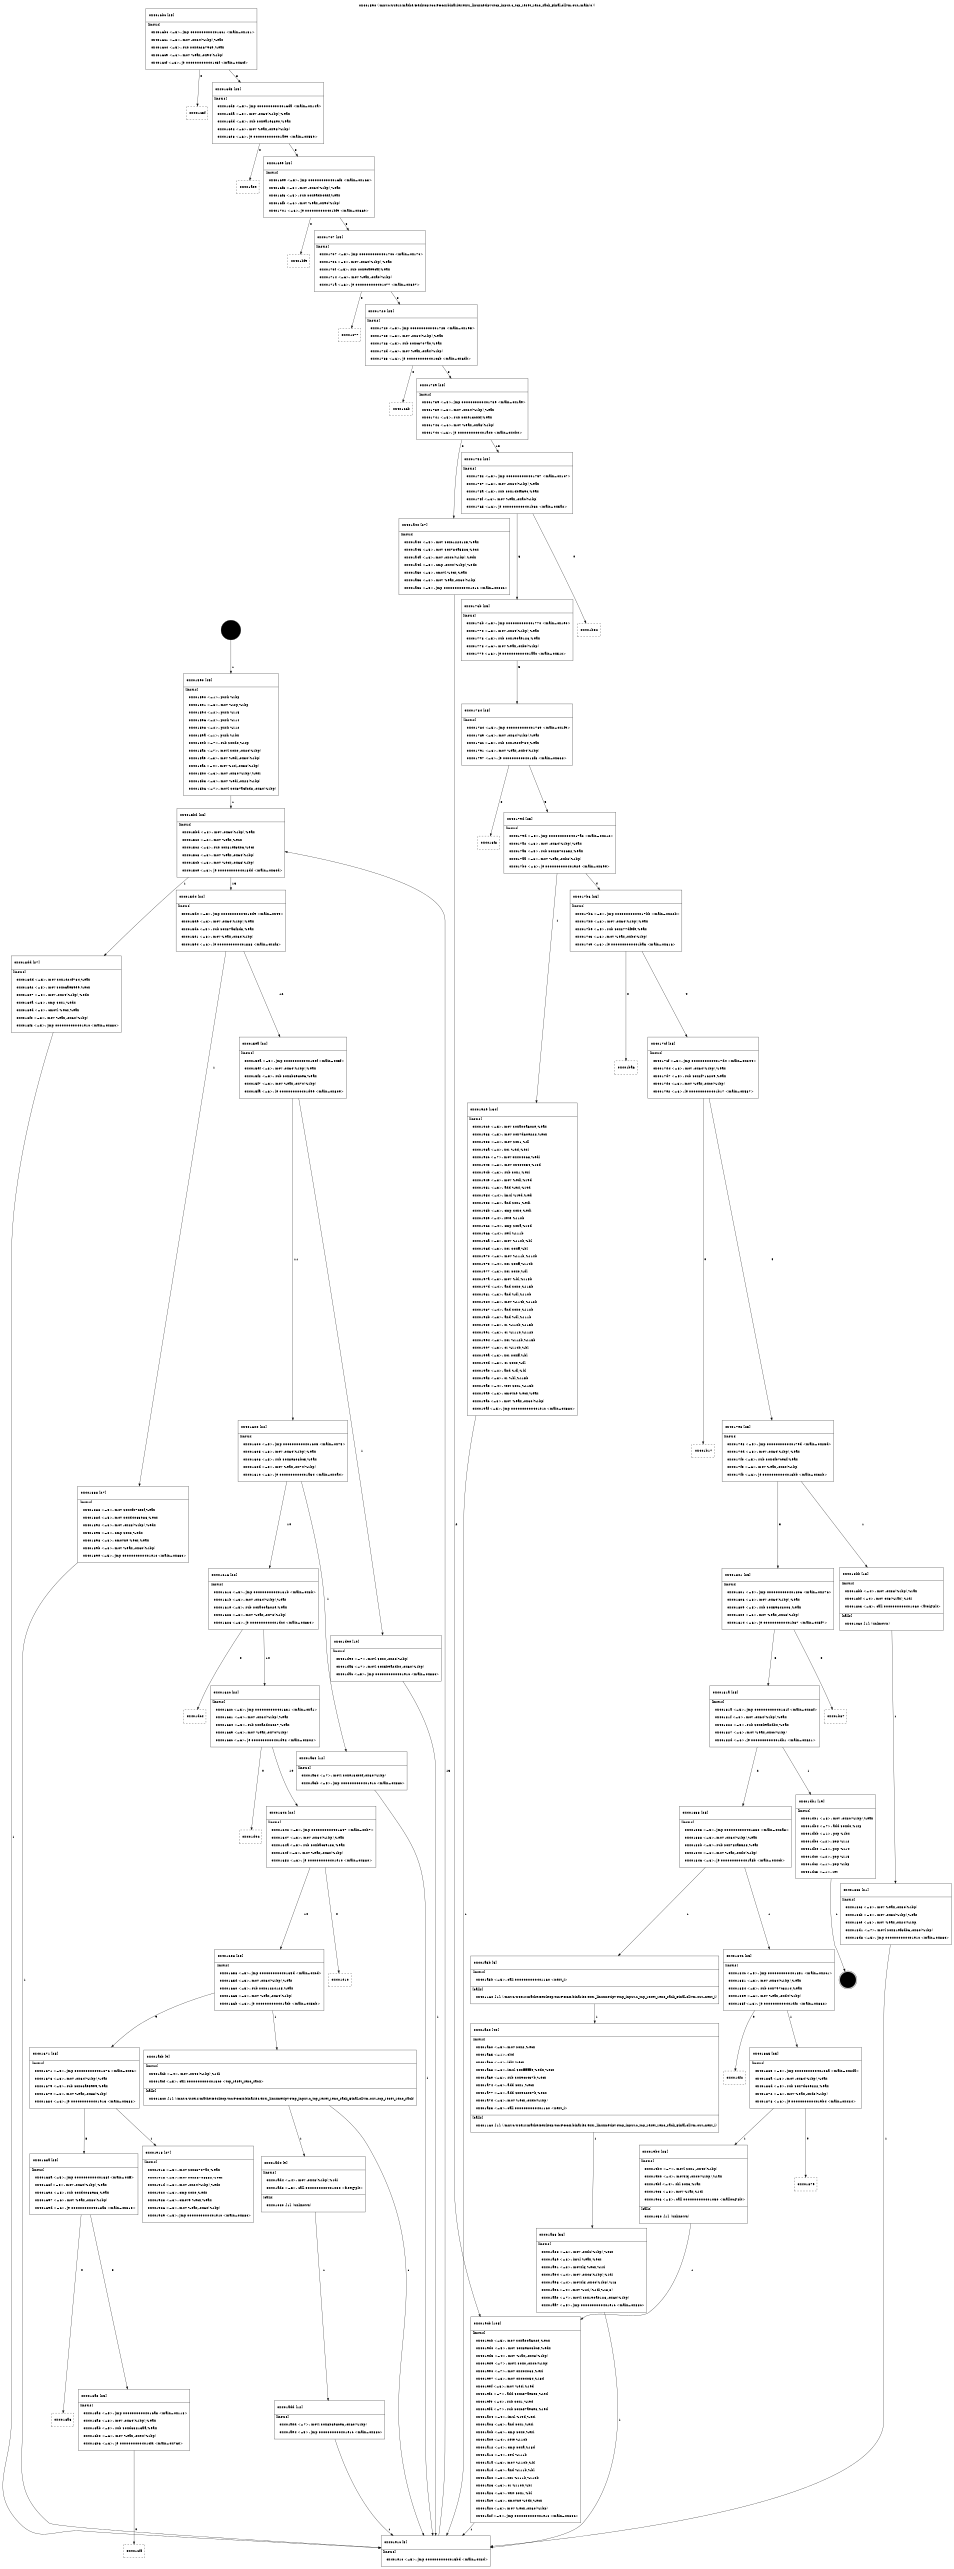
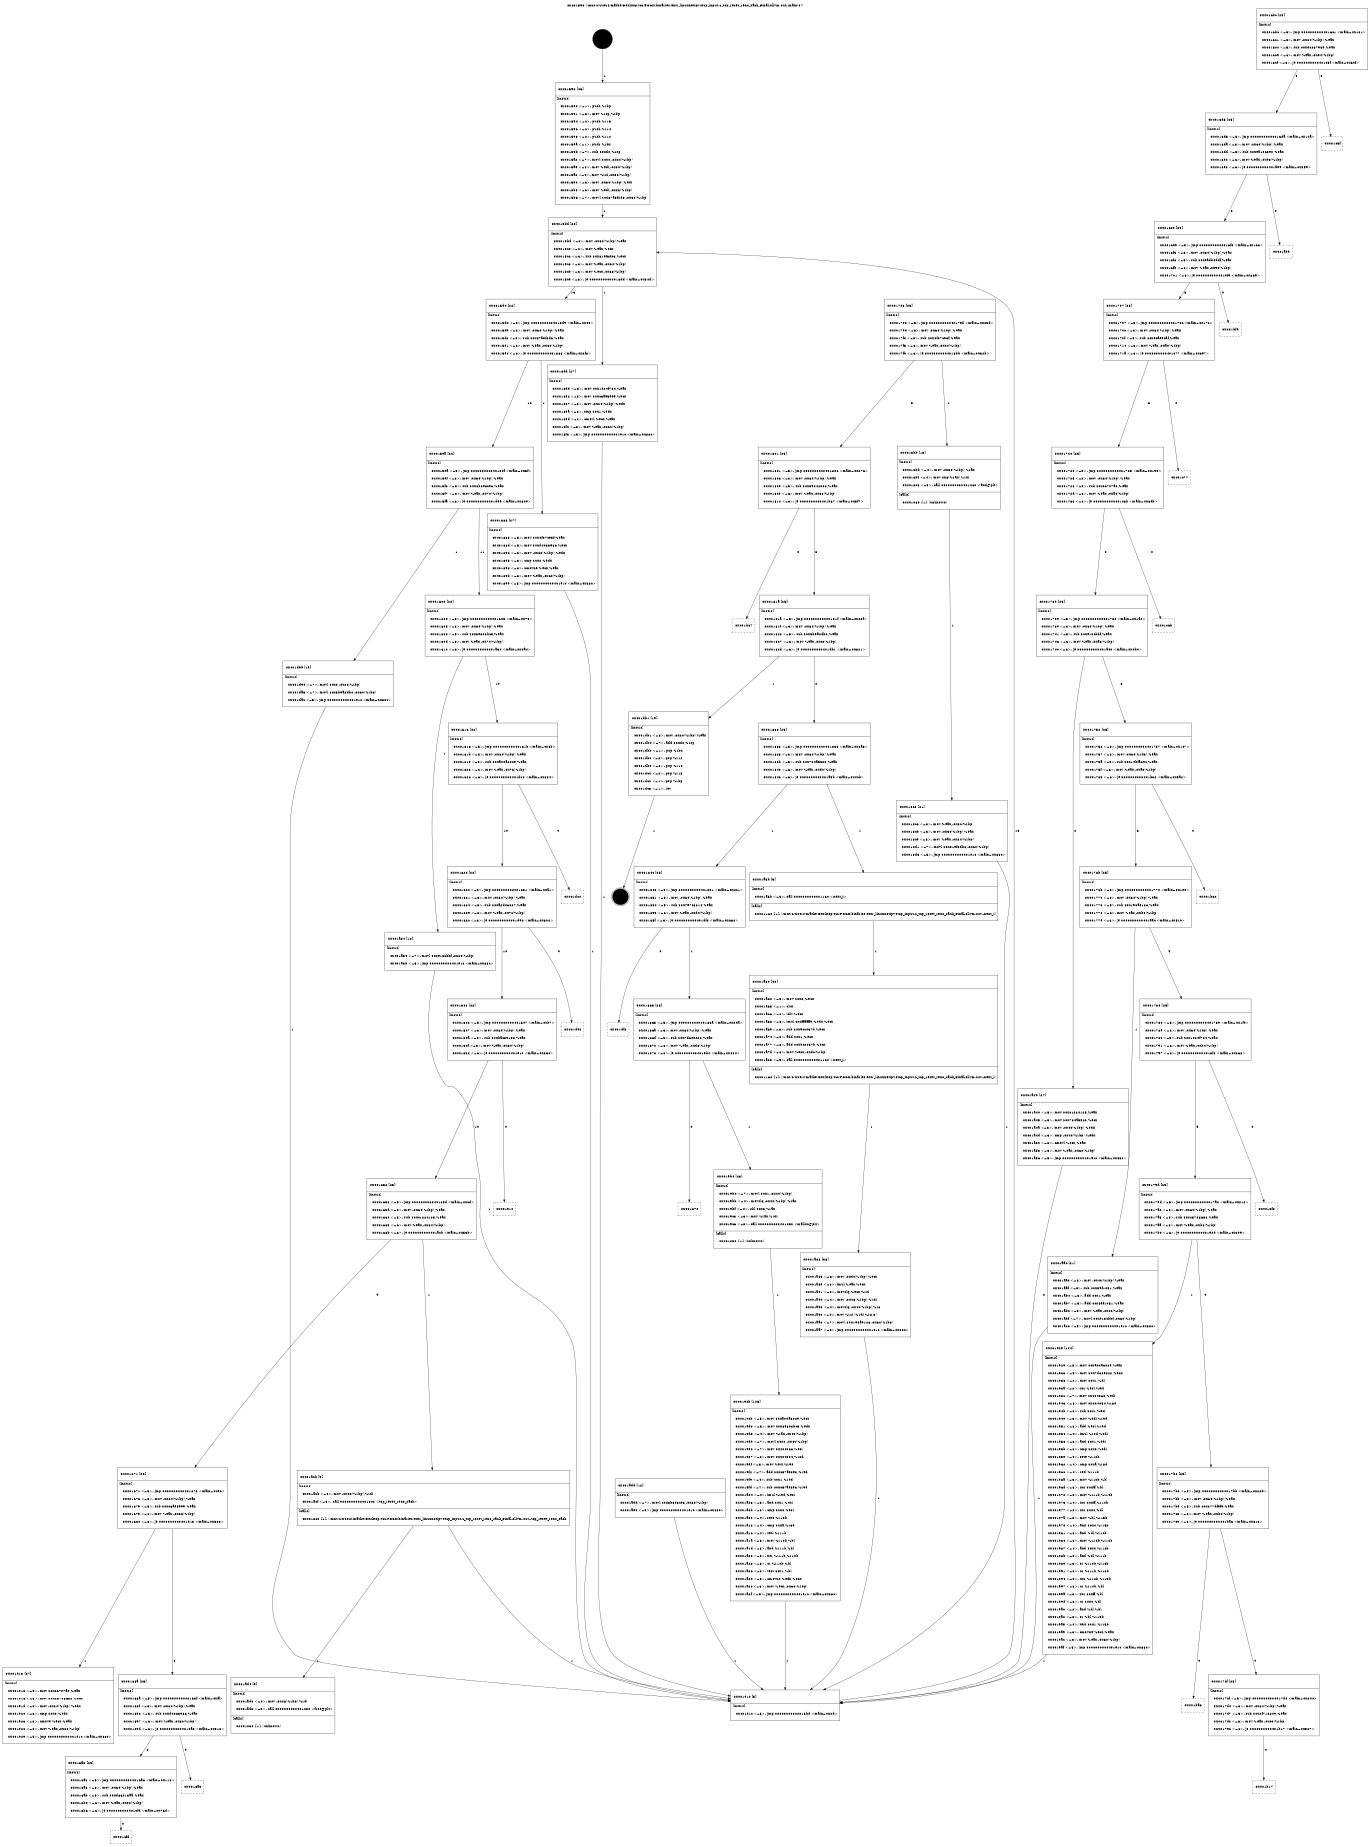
edge "0x401739 [25]" -> "0x401752 [25]": label " 13" -> " 6"
edge "0x4017cf [25]" -> "0x4017e8 [25]": removed, label "4"
node "0x401aac [31]": added
edge "0x401a40 [27]" -> "0x4019cb [105]": now "0x401a40 [27]" -> "0x401e1c [5]"
edge "0x401ad4 [9]" -> "0x401add [12]": removed, label "1"
